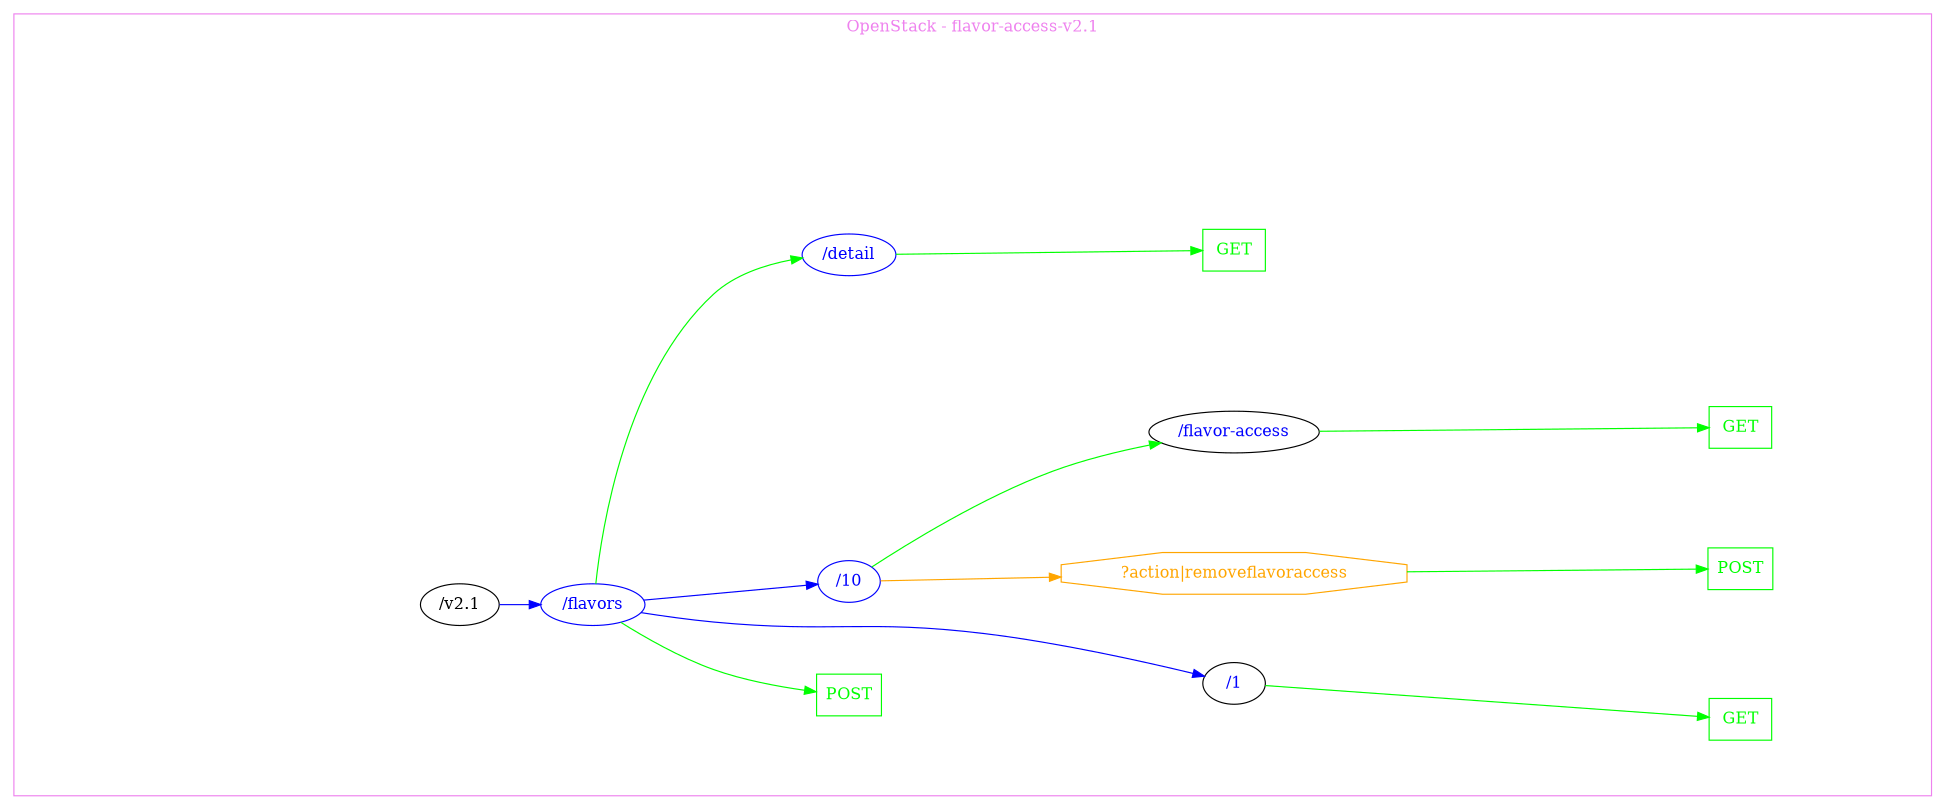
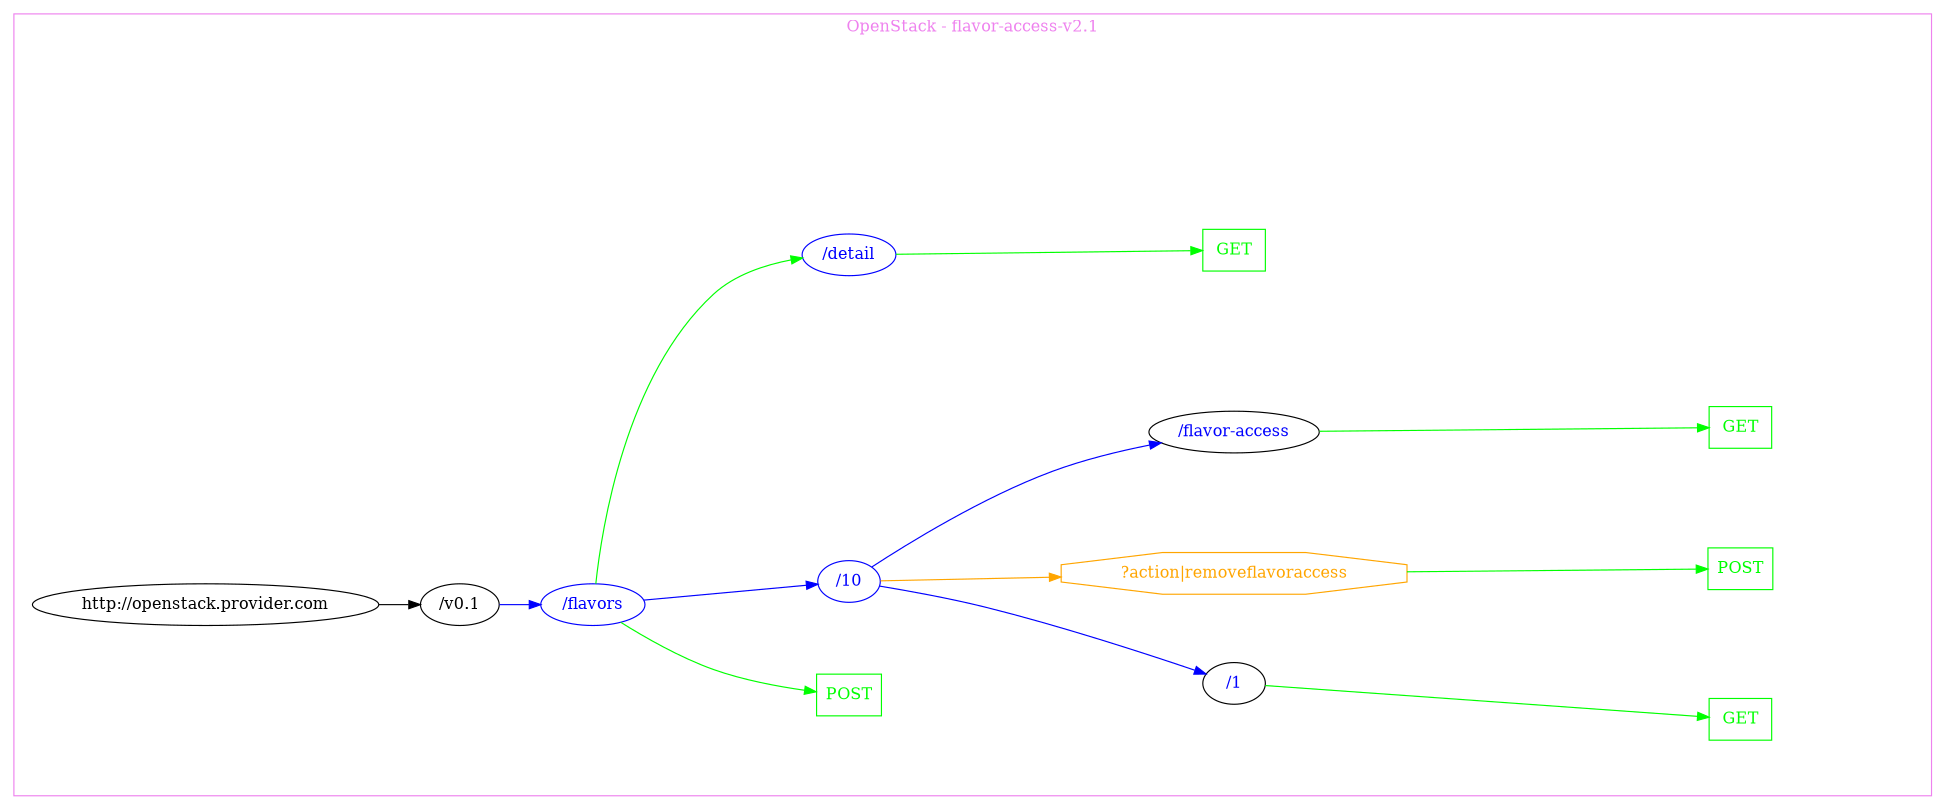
edge "/10" -> "/flavor-access": color green -> blue
node "http://openstack.provider.com": added
node "/v2.1": label "/v2.1" -> "/v0.1"
edge "/flavors" -> "/1": now "/10" -> "/1"
